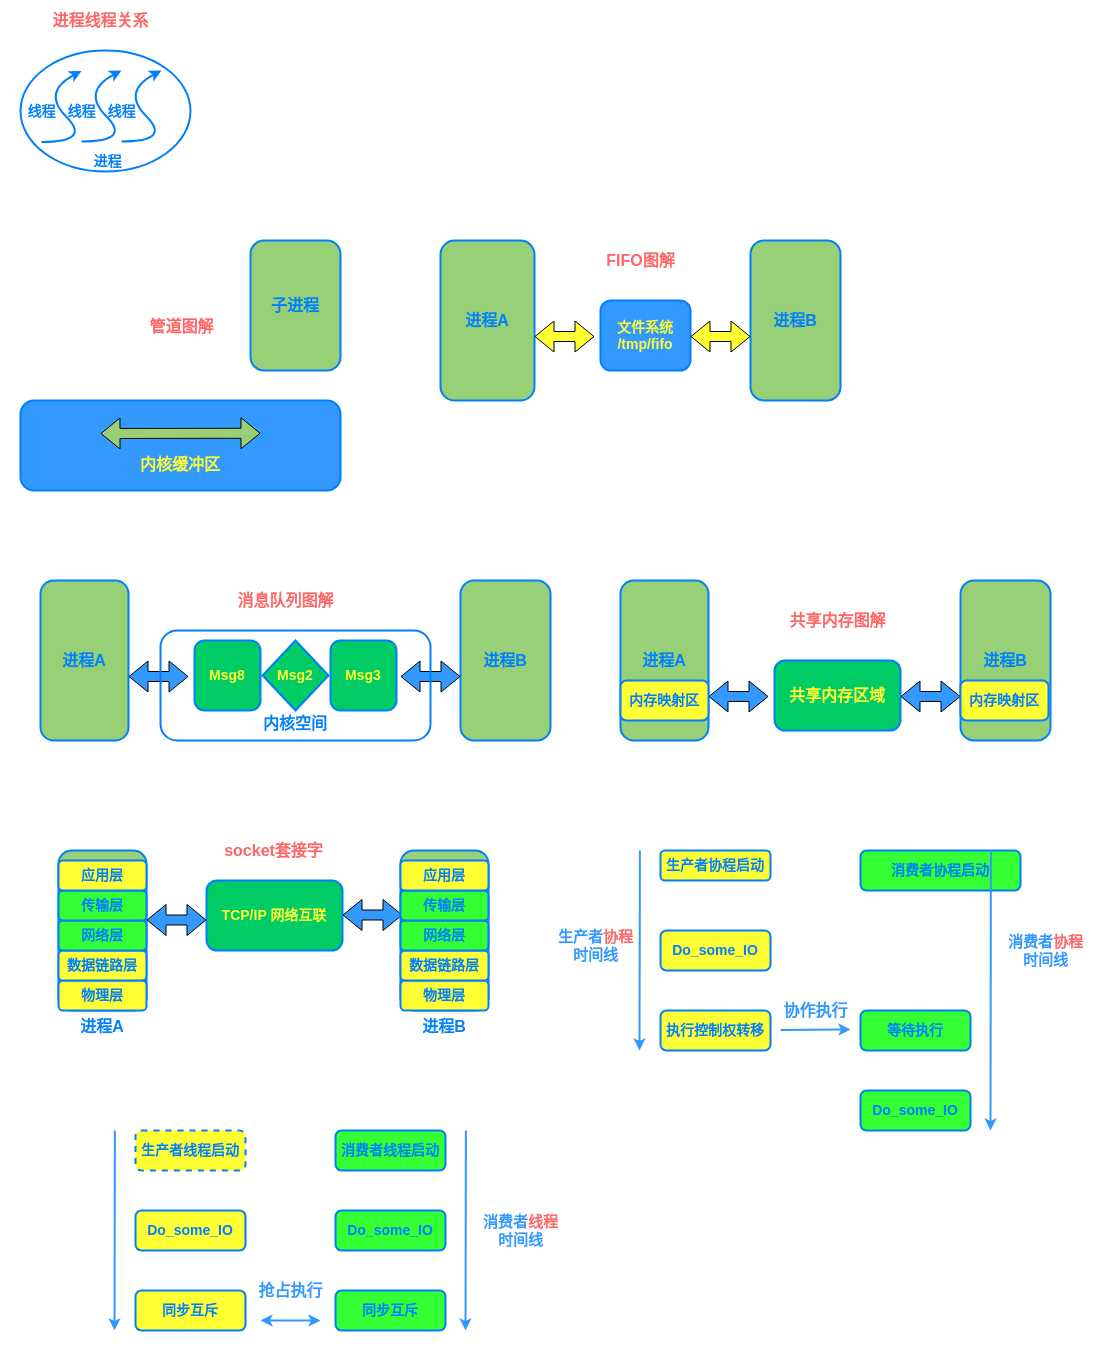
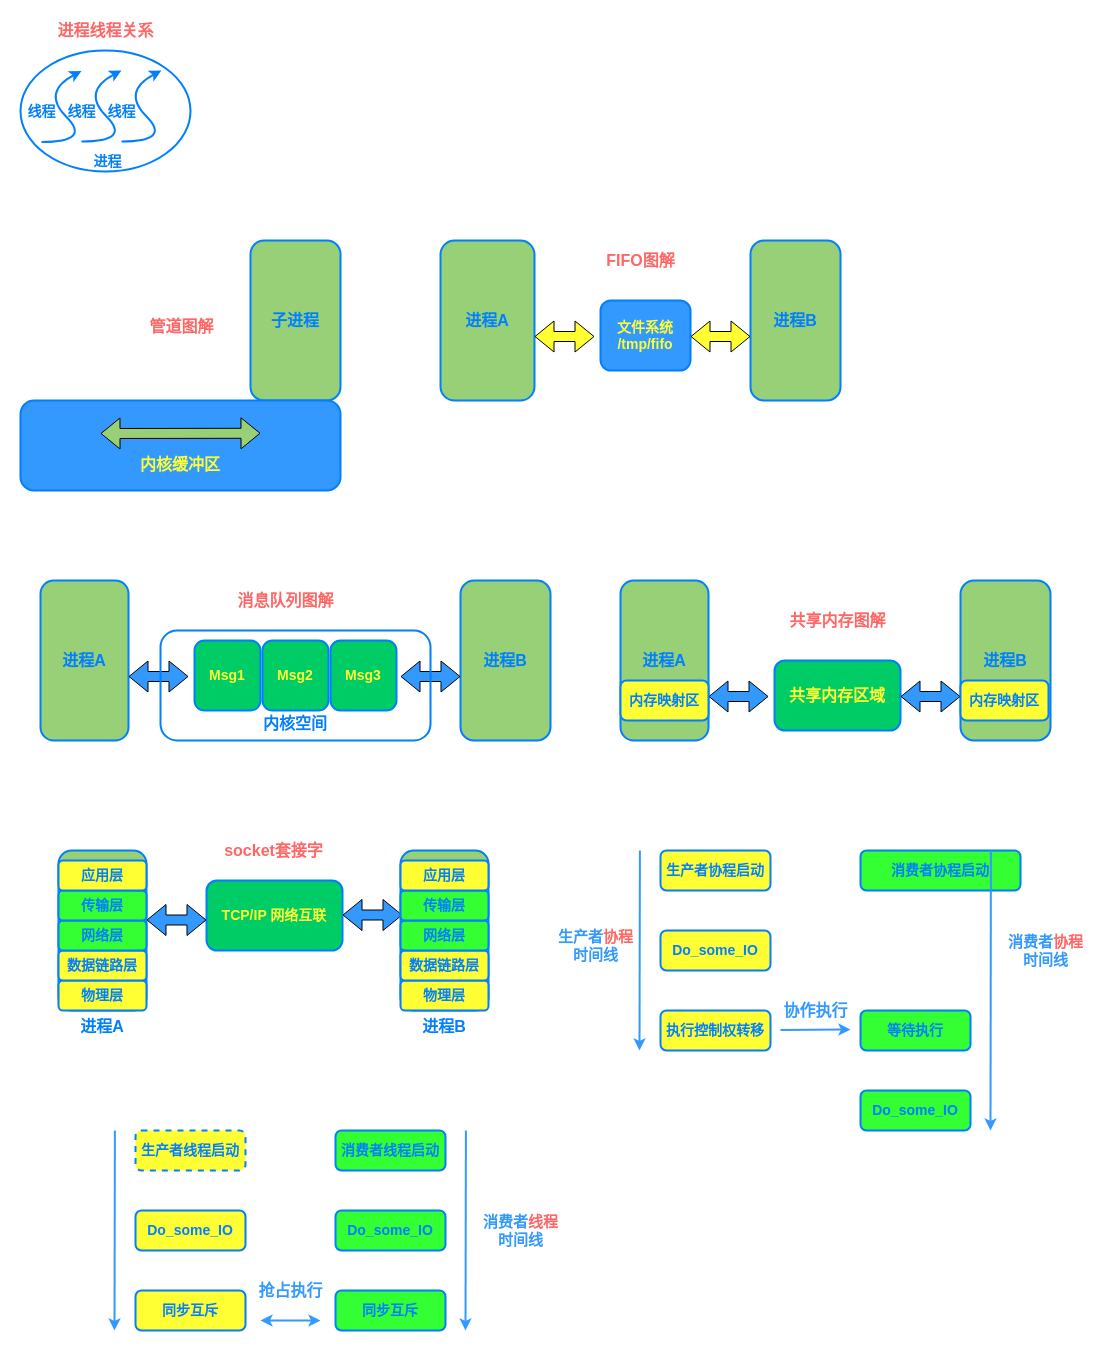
node "进程线程关系": moved (101, 21) -> (106, 31)
node "子进程": size 90x130 -> 90x160
node "Msg8": label "Msg8" -> "Msg1"
node "Msg2": shape diamond -> rounded rectangle
node "生产者协程启动": size 110x30 -> 110x40
